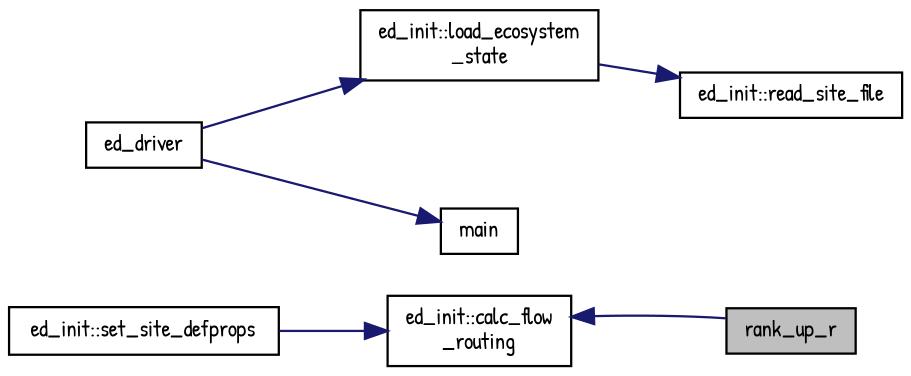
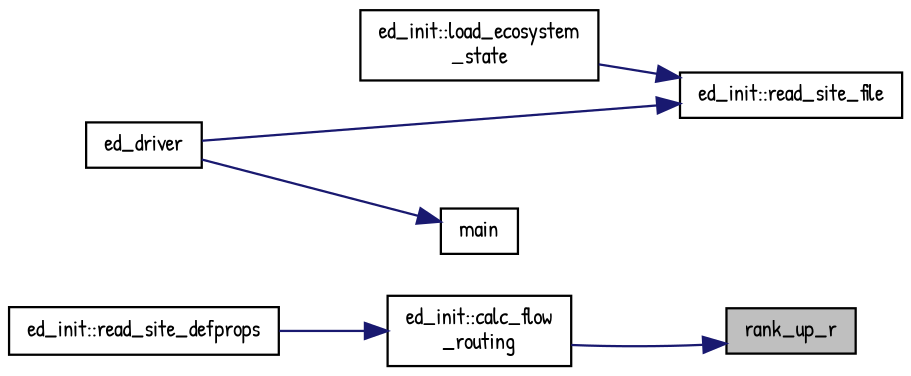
edge "ed_driver" -> "ed_init::load_ecosystem _state": now "ed_driver" -> "ed_init::read_site_file"
edge "rank_up_r" -> "ed_init::calc_flow _routing": reversed
node "ed_init::set_site_defprops": label "ed_init::set_site_defprops" -> "ed_init::read_site_defprops"
